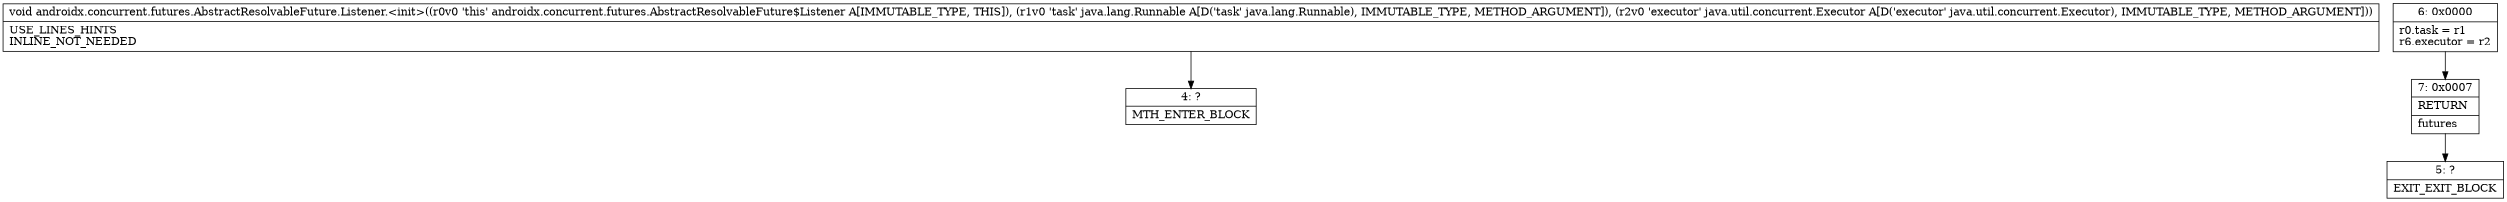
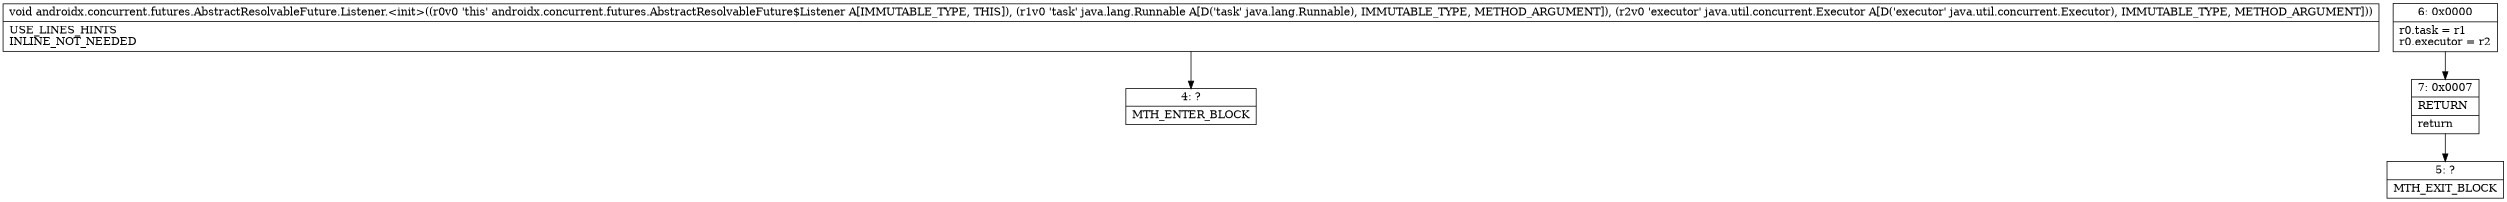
node "6: 0x0000": text "r6.executor = r2" -> "r0.executor = r2"
node "7: 0x0007": text "futures" -> "return"
node "5: ?": text "EXIT_EXIT_BLOCK" -> "MTH_EXIT_BLOCK"
